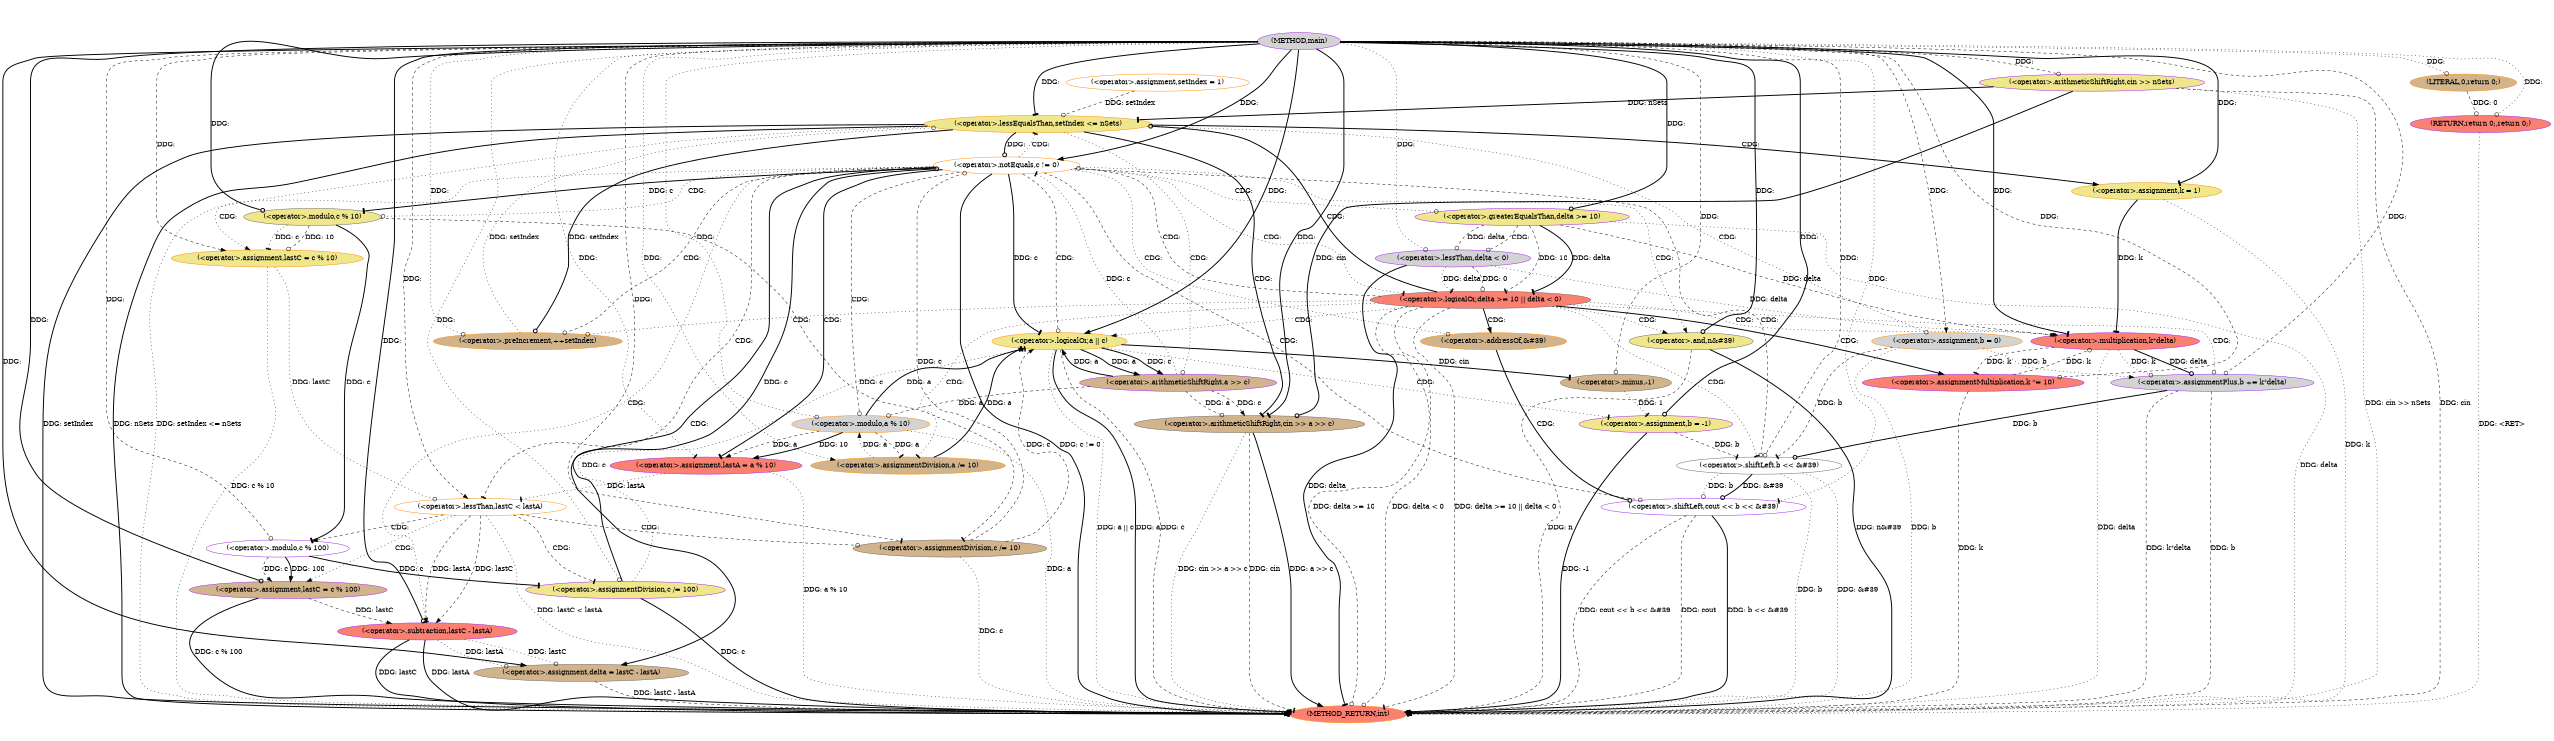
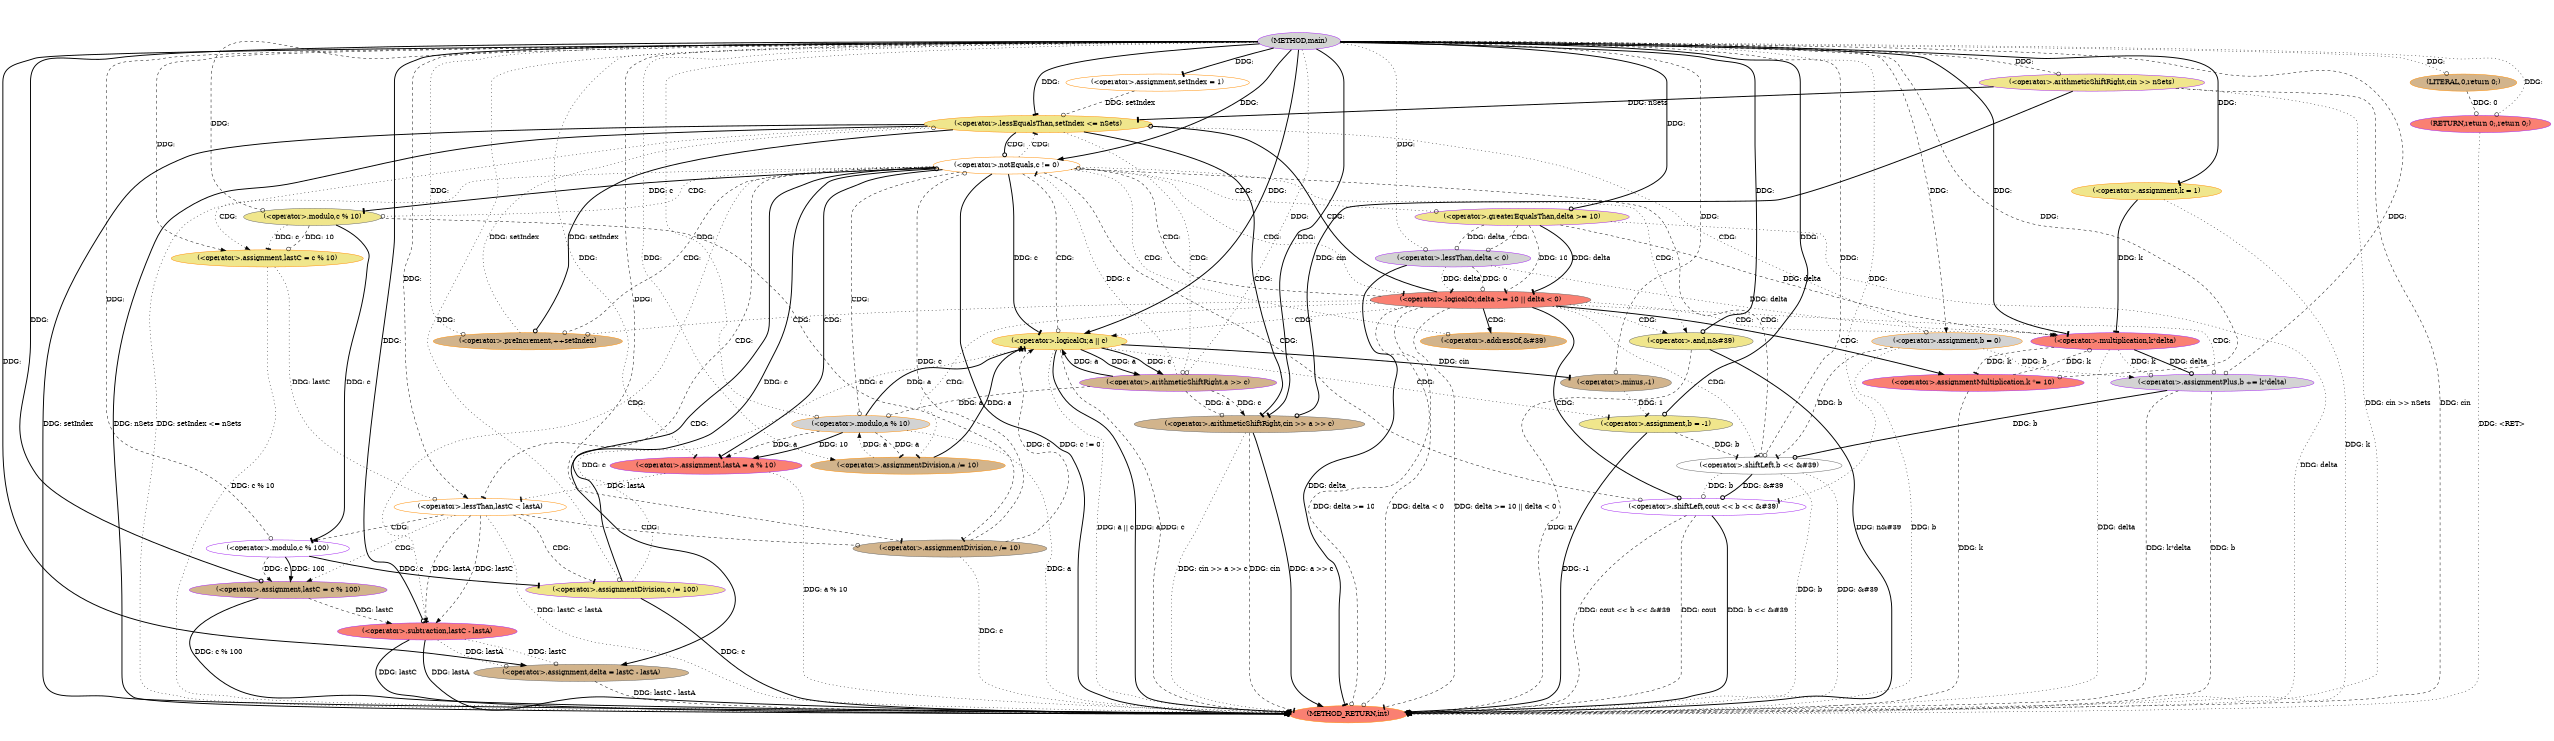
edge "(METHOD,main)" -> "(<operator>.modulo,c % 10)": style bold -> dashed
edge "(METHOD,main)" -> "(<operator>.assignment,setIndex = 1)": added, label "DDG:"
edge "(<operator>.lessEqualsThan,setIndex <= nSets)" -> "(<operator>.assignment,k = 1)": removed, label "CDG:"
edge "(<operator>.lessEqualsThan,setIndex <= nSets)" -> "(<operator>.notEquals,c != 0)": label "DDG: " -> "CDG: "
edge "(METHOD,main)" -> "(<operator>.arithmeticShiftRight,a >> c)": added, label "DDG:"
node "(<operator>.assignment,b = -1)": color purple -> gray40
edge "(<operator>.addressOf,&#39)" -> "(<operator>.shiftLeft,cout << b << &#39)": now "(<operator>.logicalOr,delta >= 10 || delta < 0)" -> "(<operator>.shiftLeft,cout << b << &#39)"
